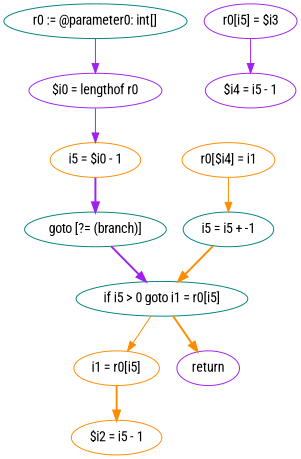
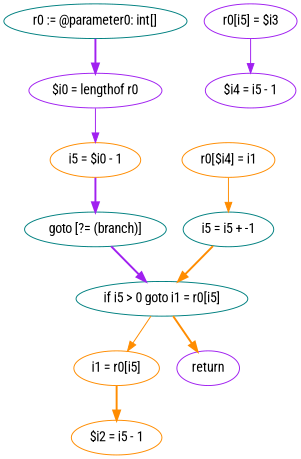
edge "r0 := @parameter0: int[]" -> "$i0 = lengthof r0": style solid -> bold
